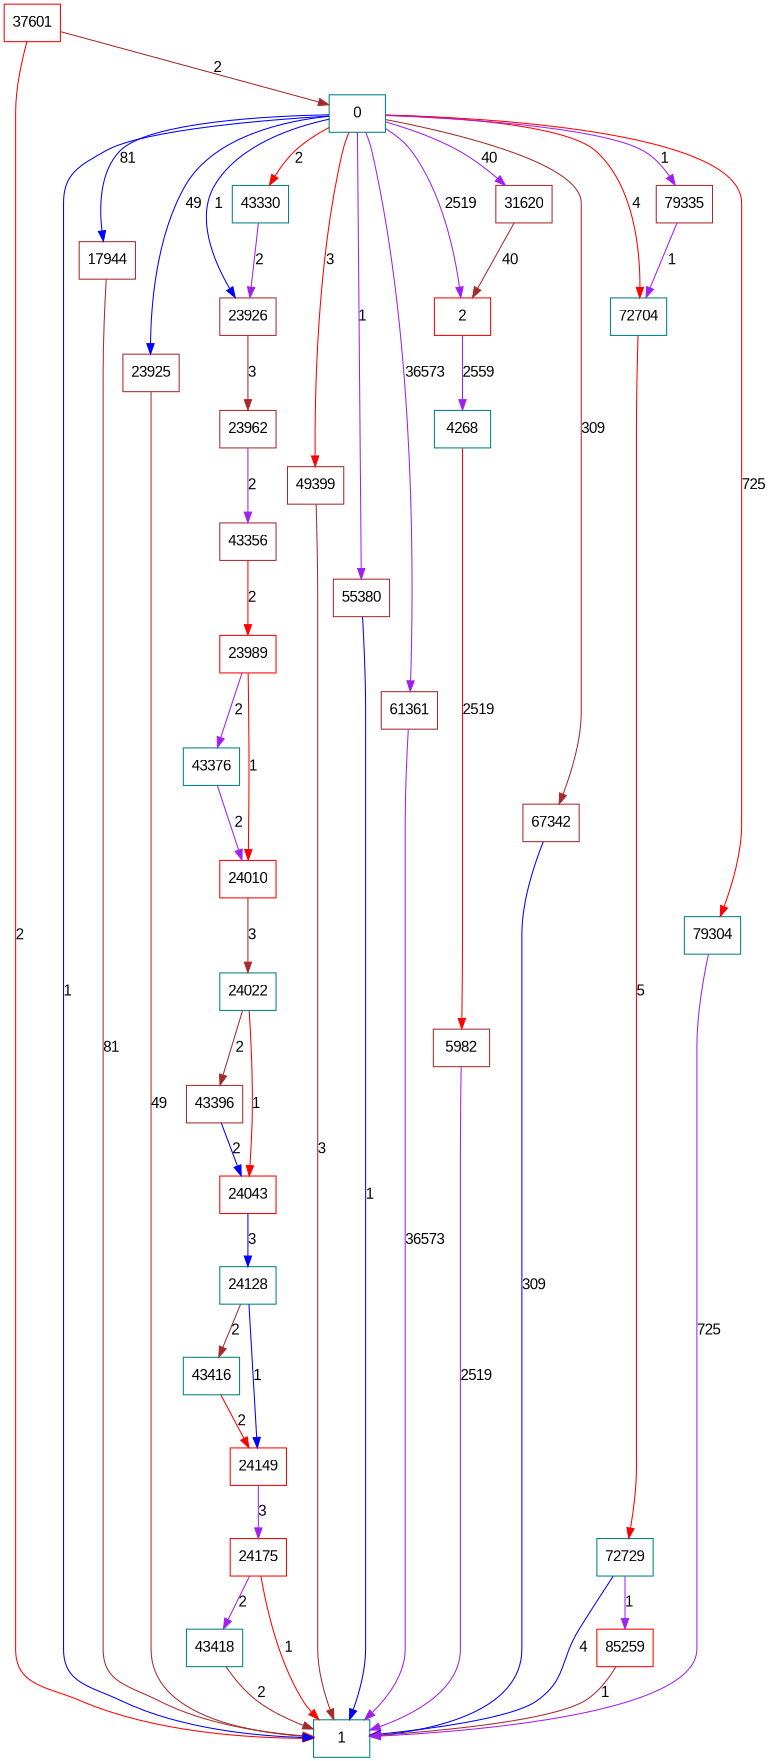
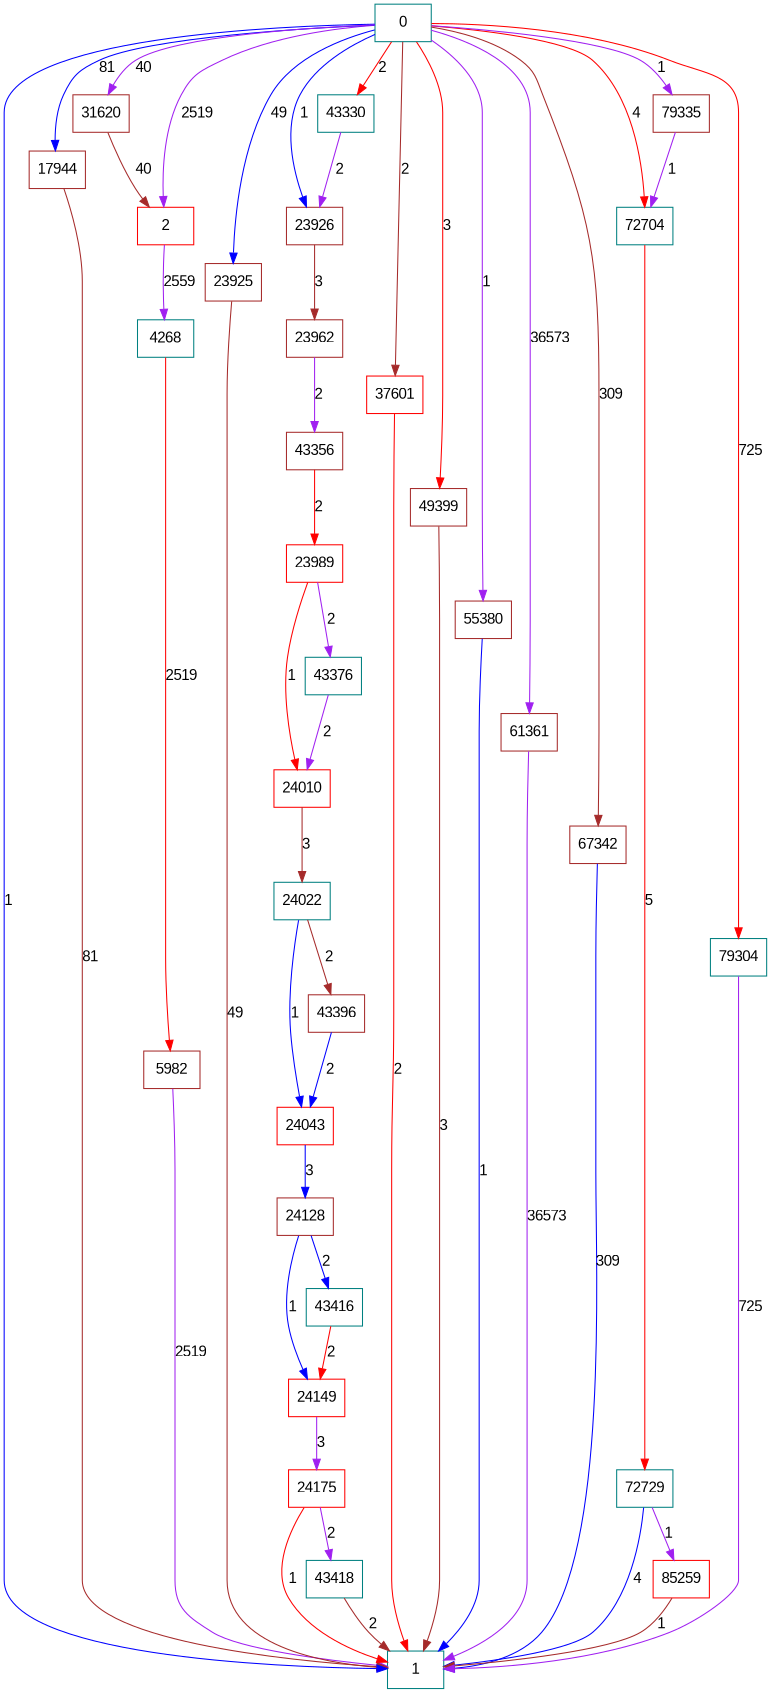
edge "37601" -> "0": reversed
edge "24022" -> "24043": color red -> blue
node "24128": color teal -> brown
edge "24128" -> "43416": color brown -> blue
